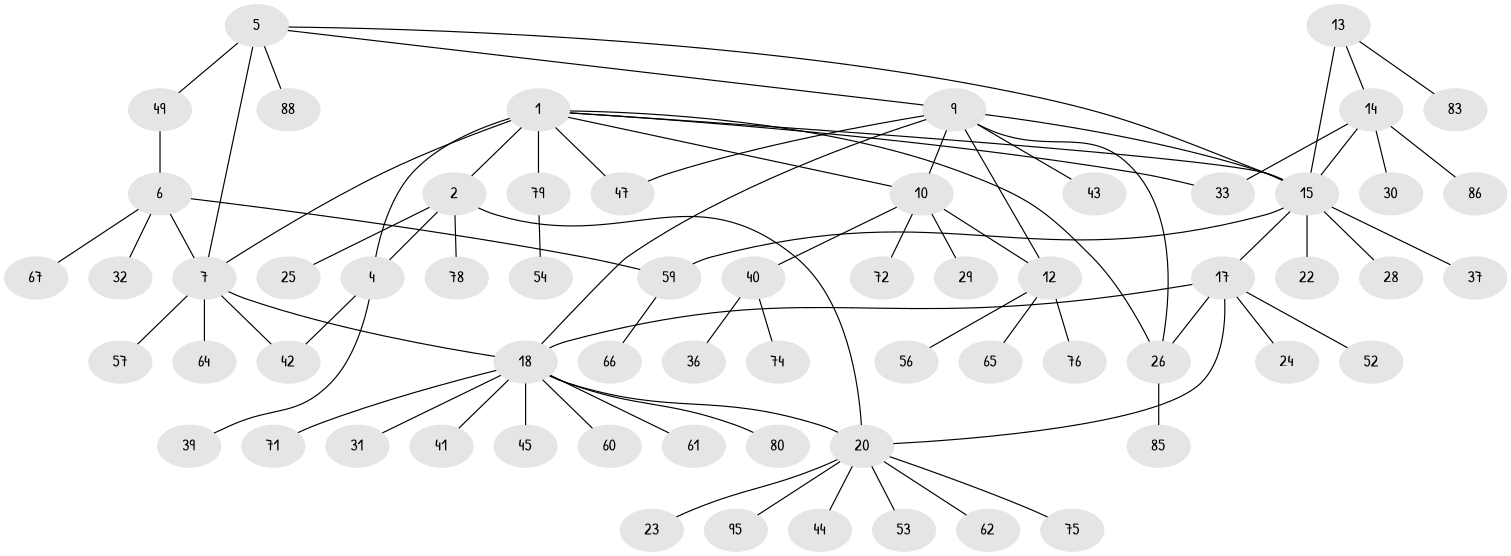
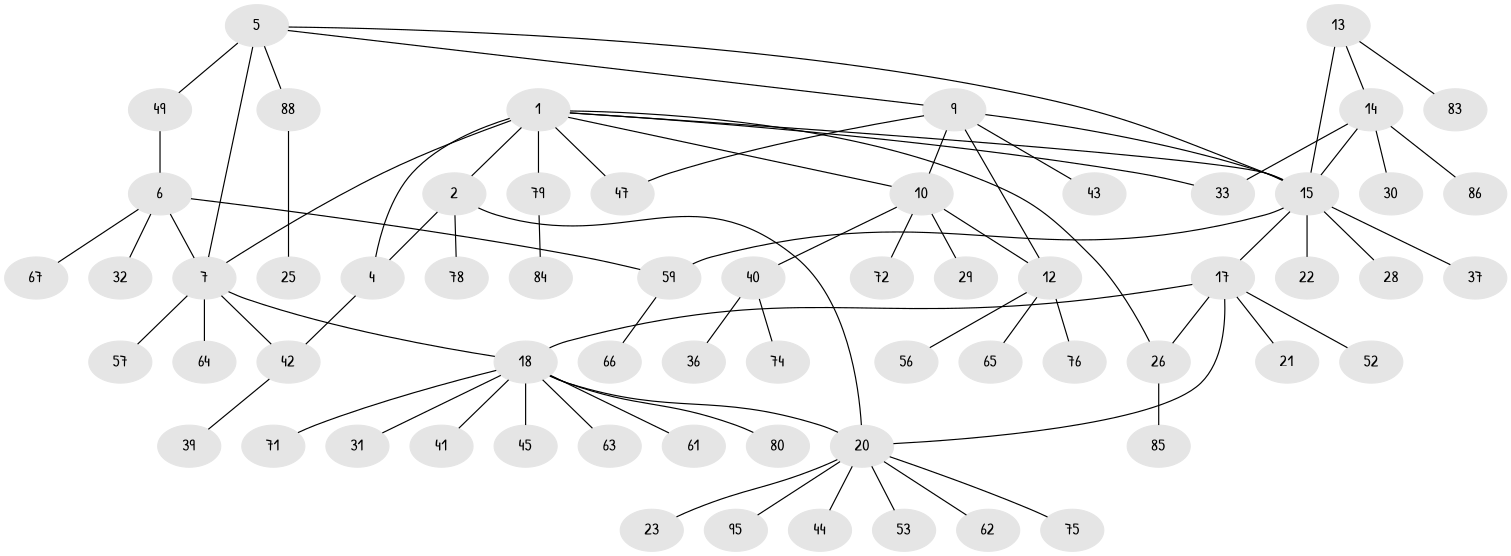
edge "9" -- "26": removed
edge "9" -- "18": removed
edge "2" -- "25": now "88" -- "25"
node "54": label "54" -> "84"
node "24": label "24" -> "21"
edge "4" -- "39": now "42" -- "39"
node "60": label "60" -> "63"
